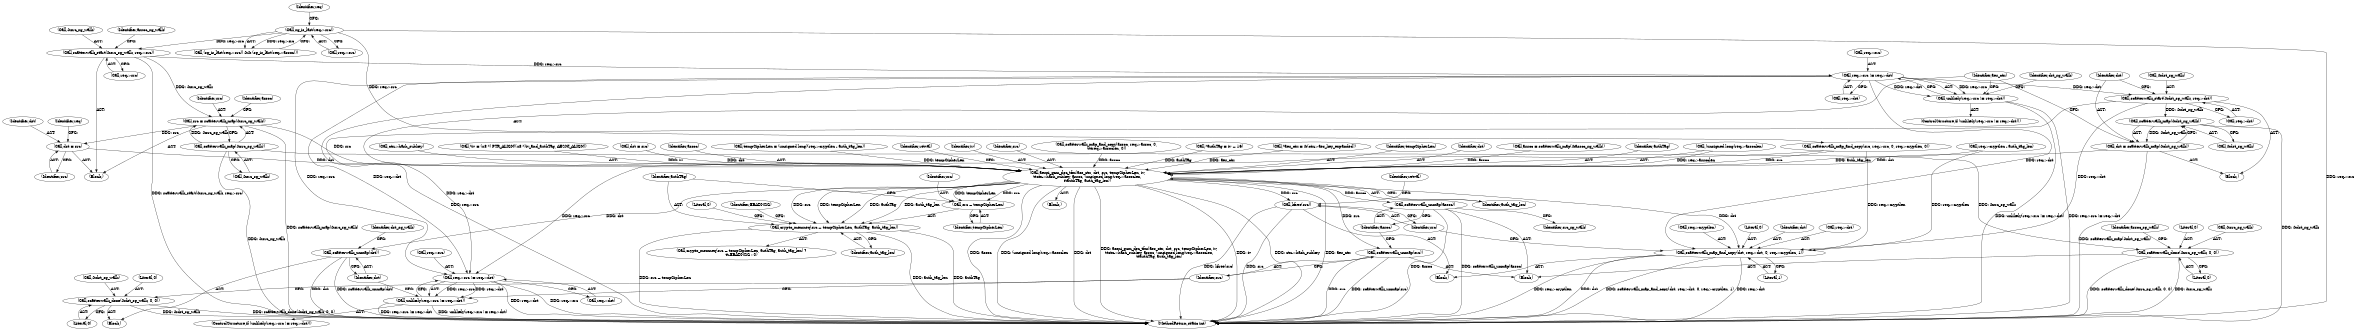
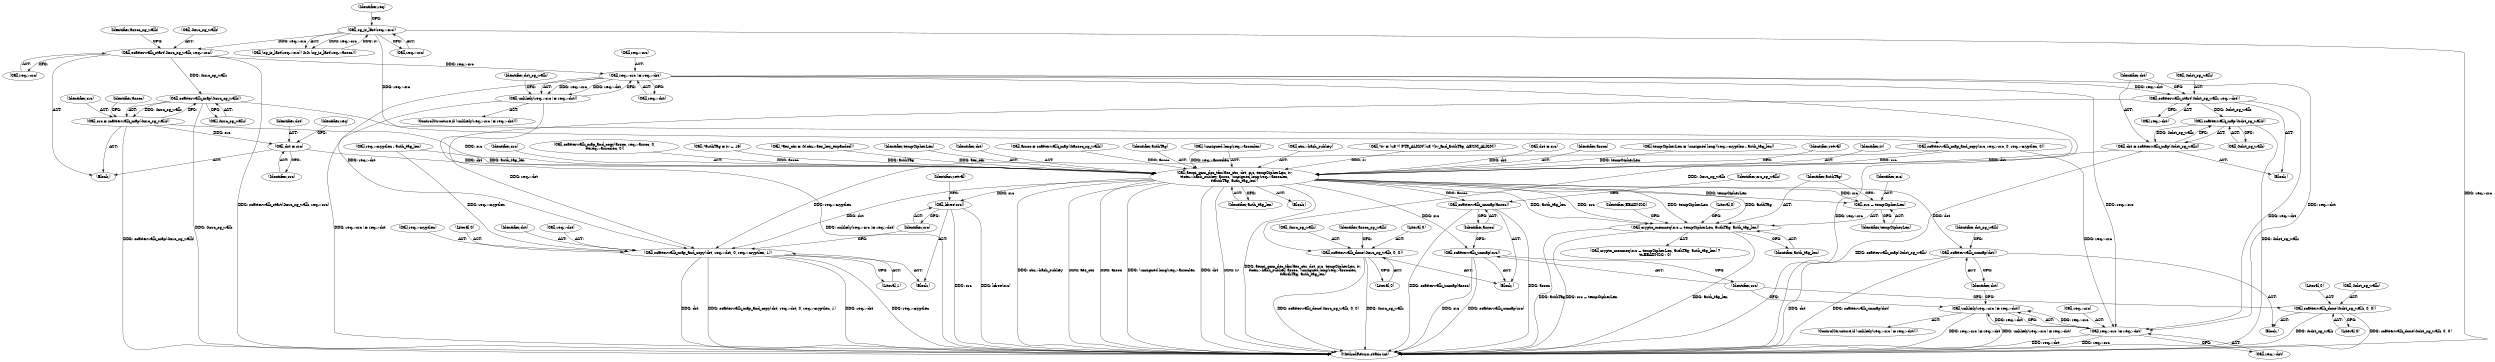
edge "(Call,(sg_is_last(req->src)) && (sg_is_last(req->assoc)))" -> "(Call,sg_is_last(req->src))": label "CFG: " -> "DDG: iv"
node "(Identifier,aes_ctx)": removed
edge "(Call,scatterwalk_start(&src_sg_walk, req->src))" -> "(Call,src = scatterwalk_map(&src_sg_walk))": now "(Call,scatterwalk_start(&src_sg_walk, req->src))" -> "(Call,scatterwalk_map(&src_sg_walk))"
edge "(Call,scatterwalk_unmap(assoc))" -> "(Identifier,src_sg_walk)": reversed
